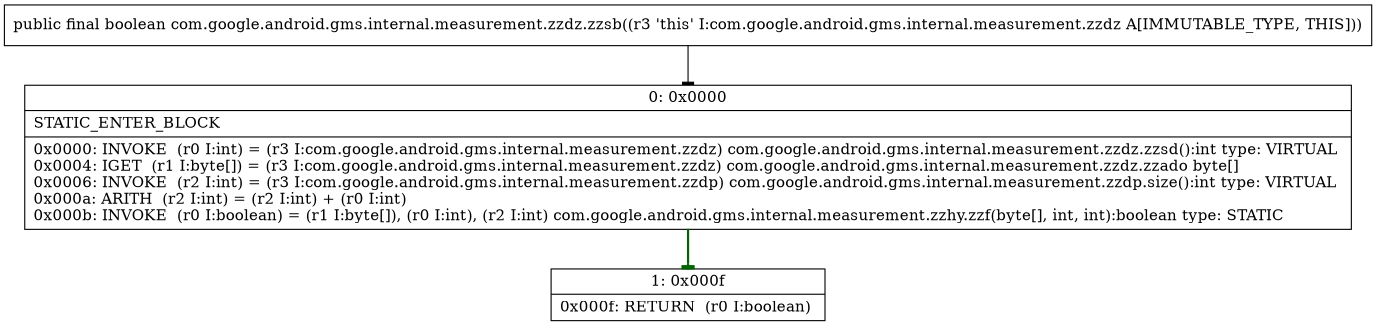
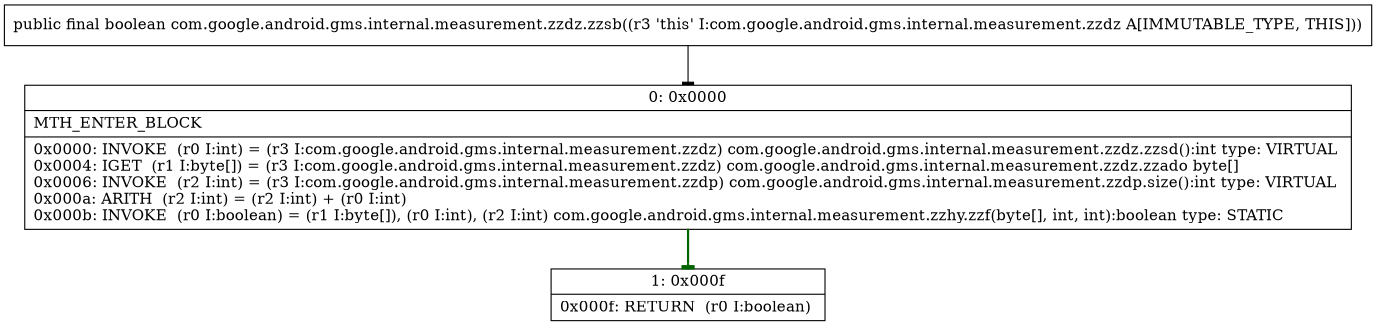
node "0: 0x0000": text "STATIC_ENTER_BLOCK" -> "MTH_ENTER_BLOCK"
